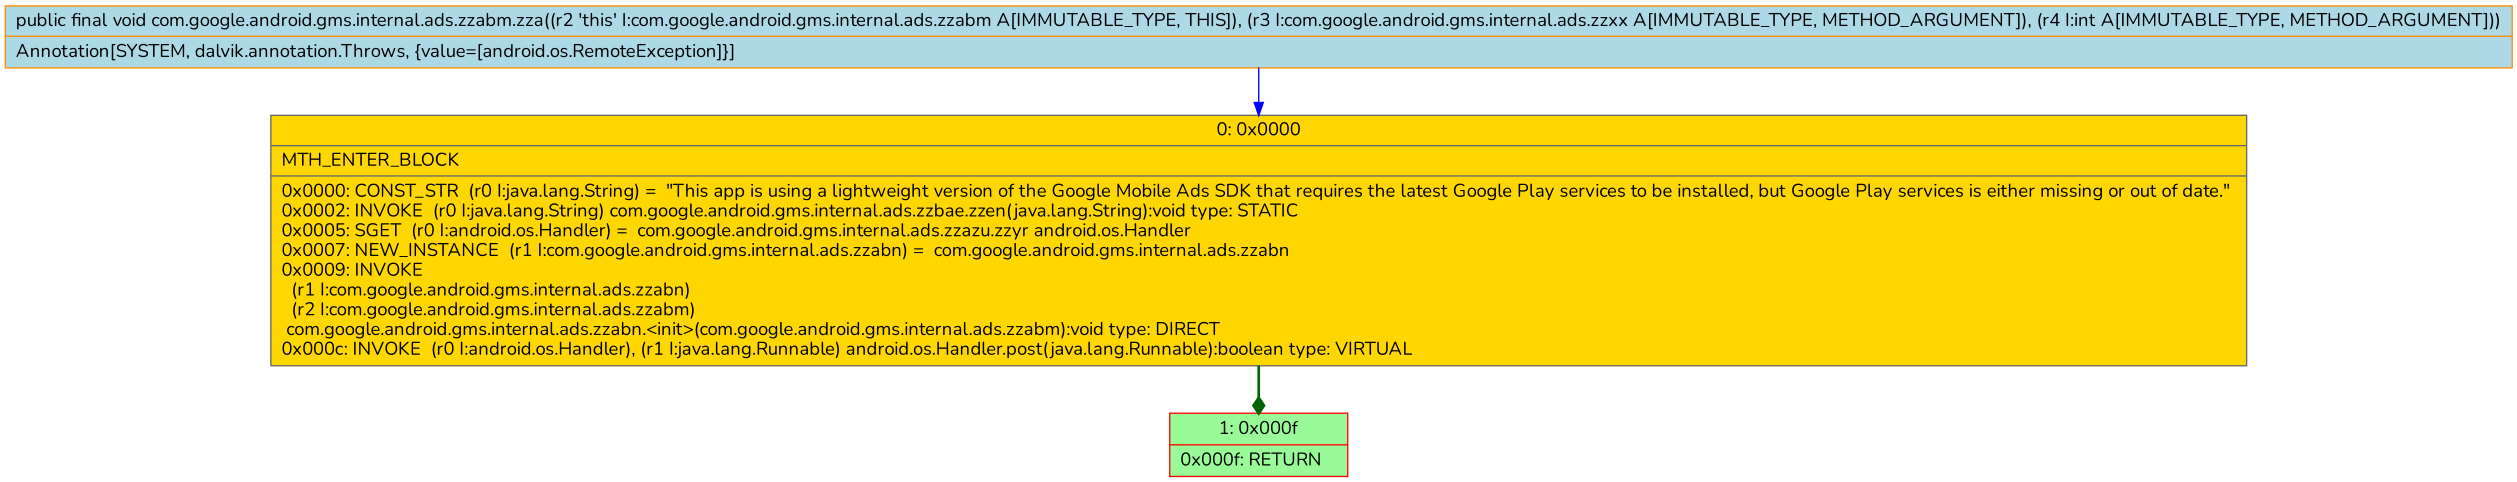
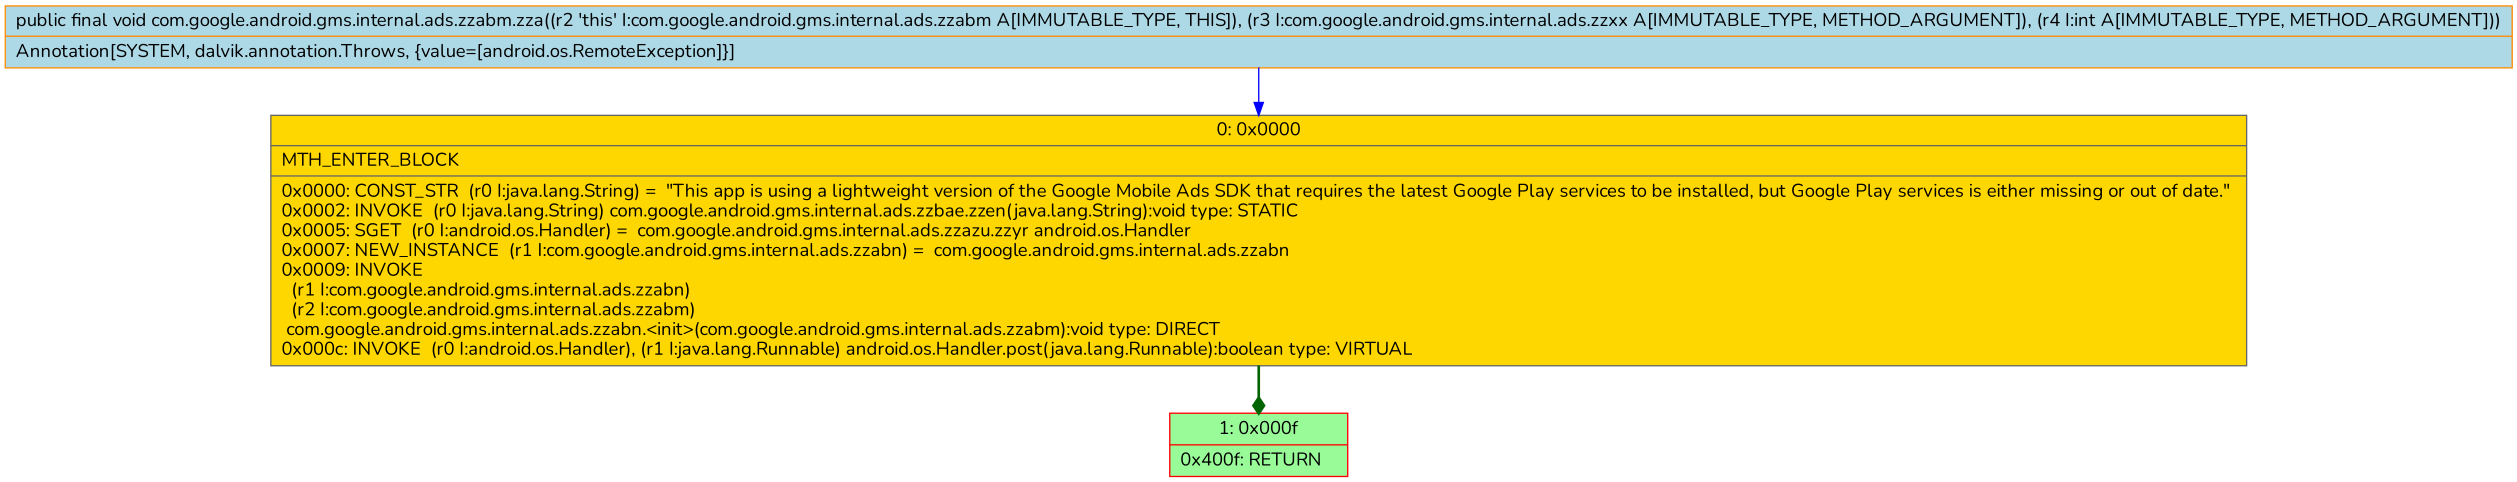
node "1: 0x000f": text "0x000f: RETURN" -> "0x400f: RETURN"
